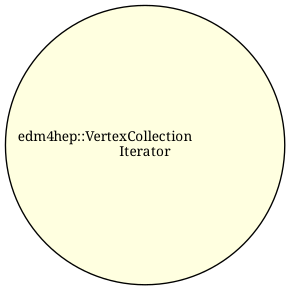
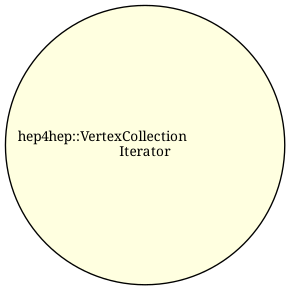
node "edm4hep::VertexCollection Iterator": label "edm4hep::VertexCollection Iterator" -> "hep4hep::VertexCollection Iterator"
